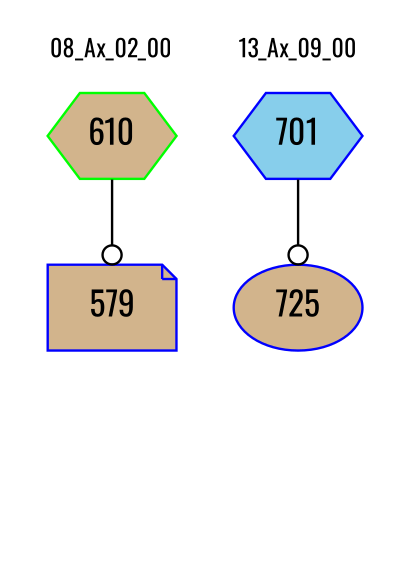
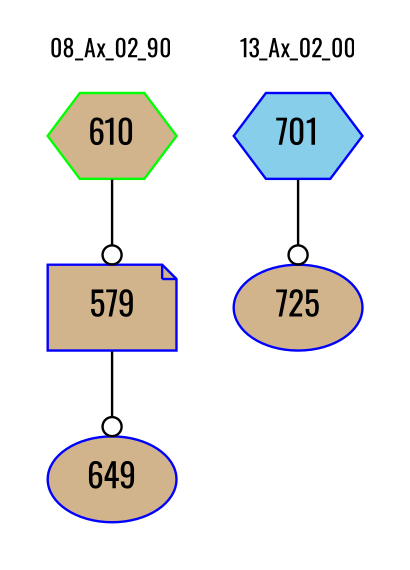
cluster "08_Ax_02_00": label "08_Ax_02_00" -> "08_Ax_02_90"
cluster "13_Ax_09_00": label "13_Ax_09_00" -> "13_Ax_02_00"
node "649": added
